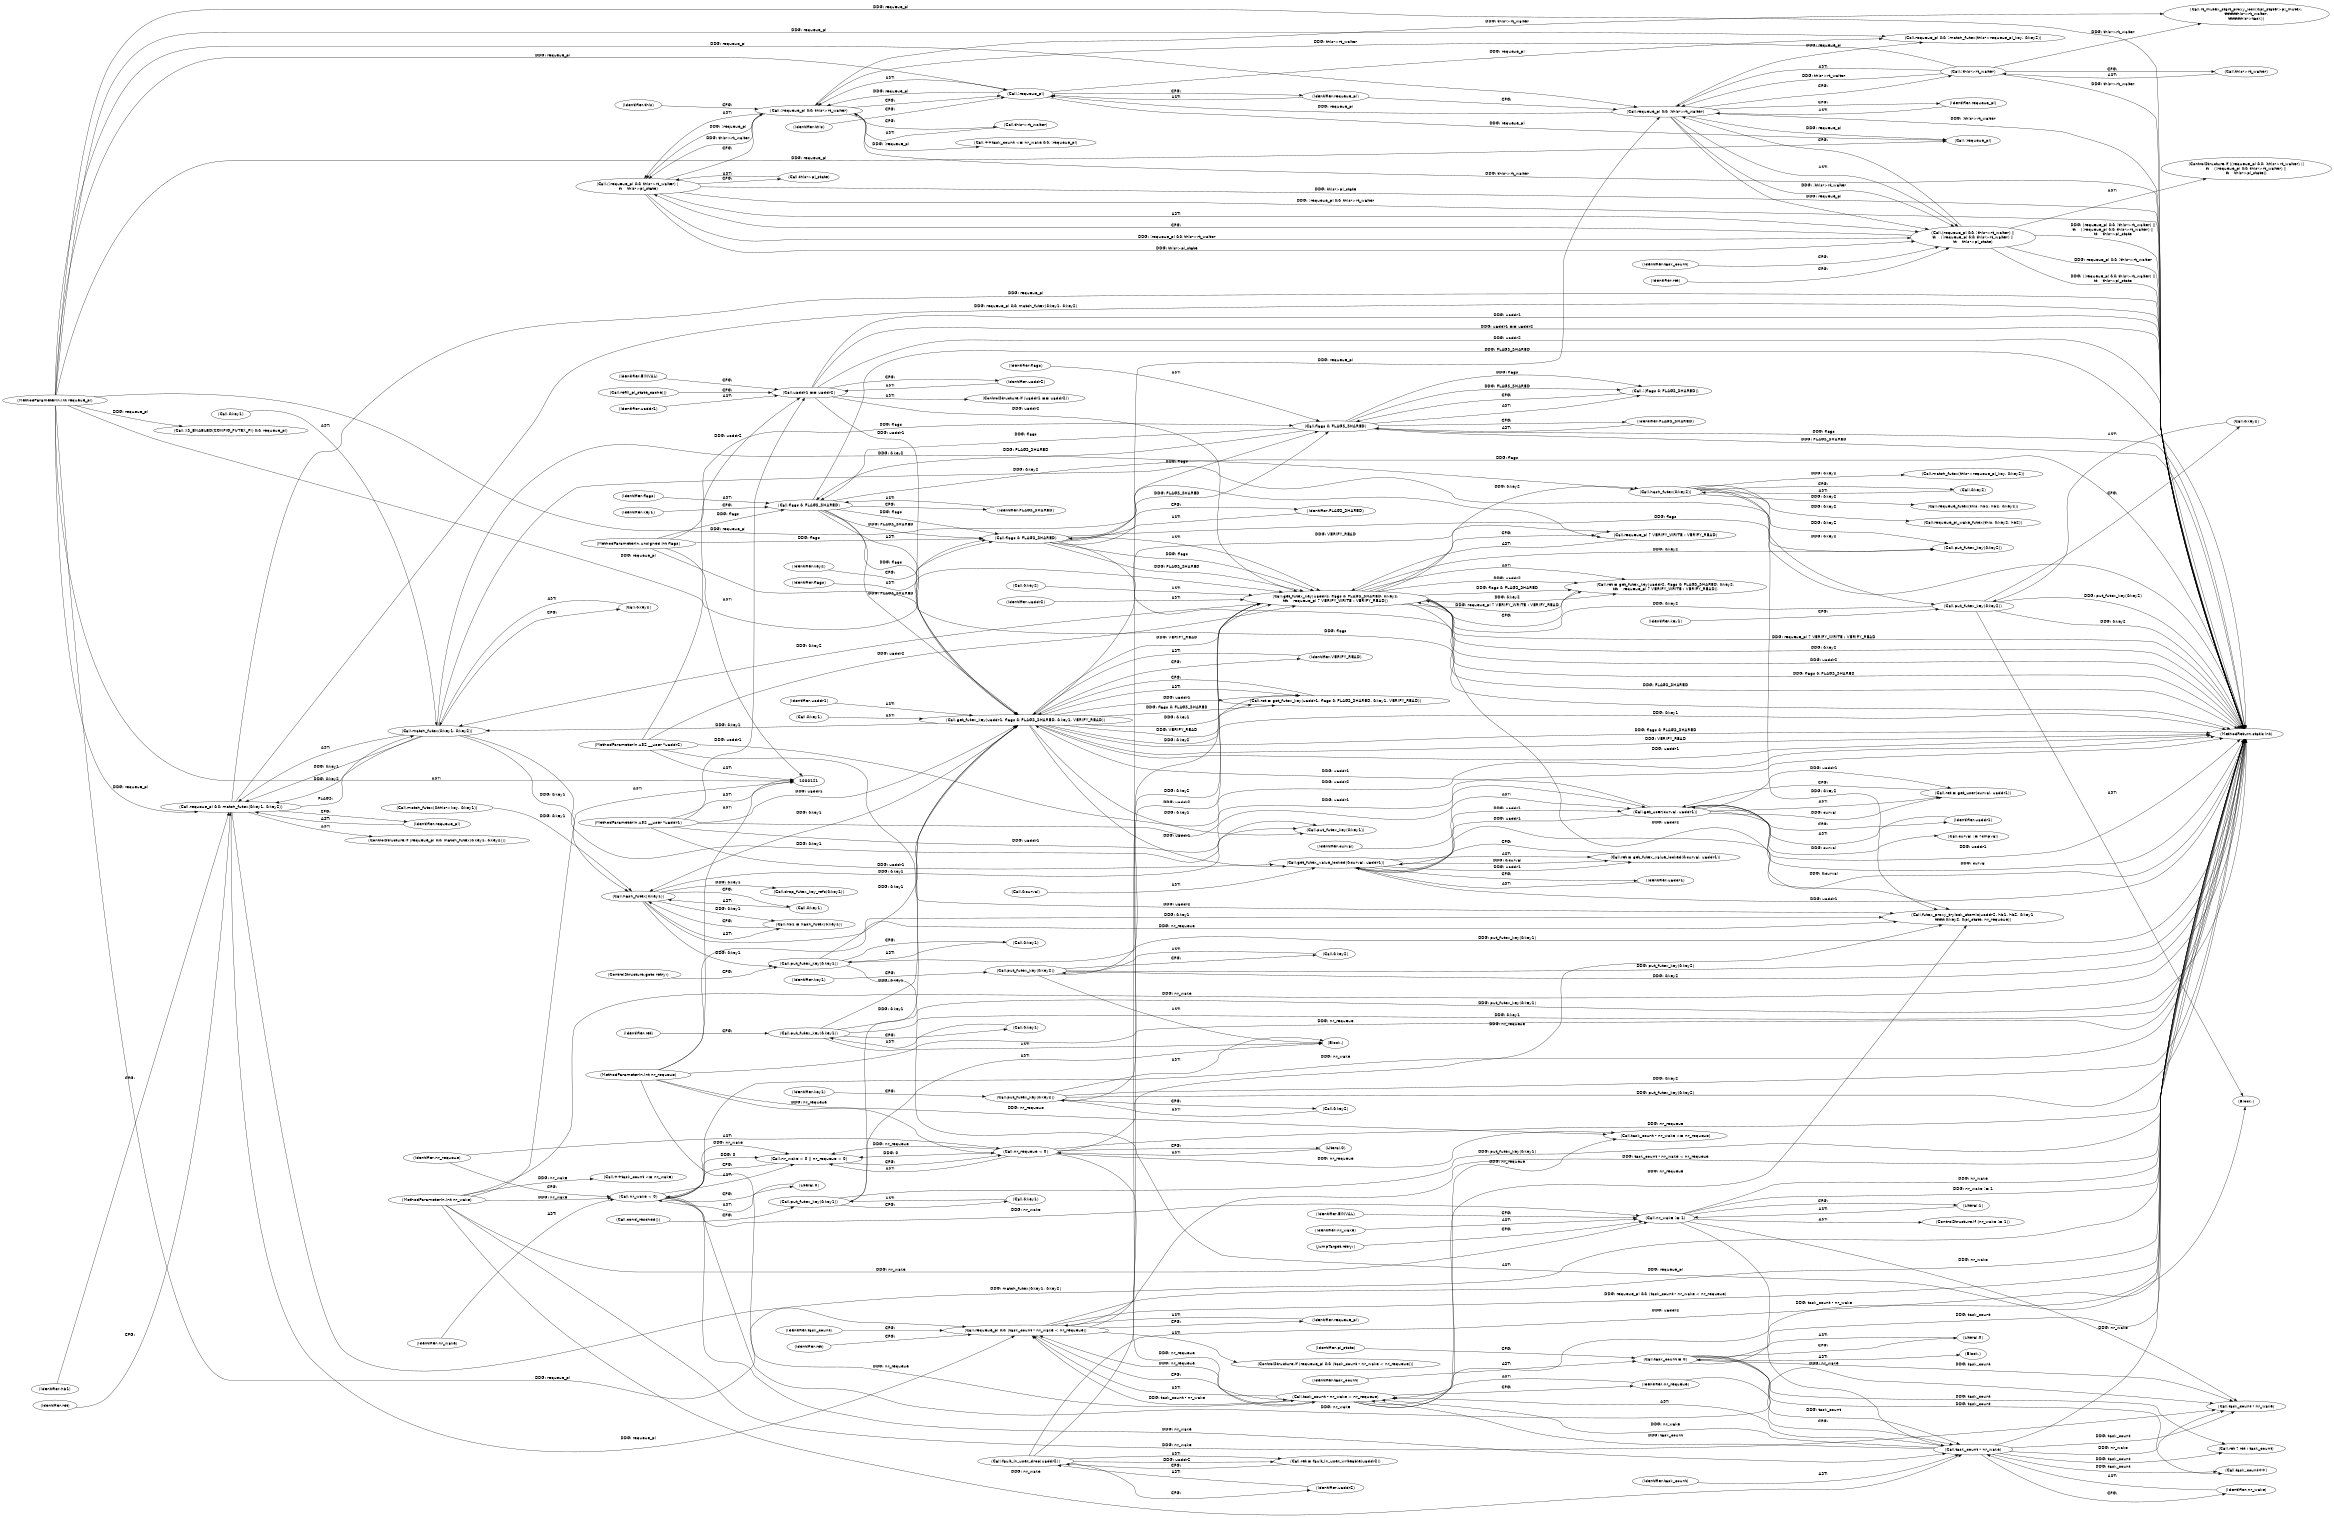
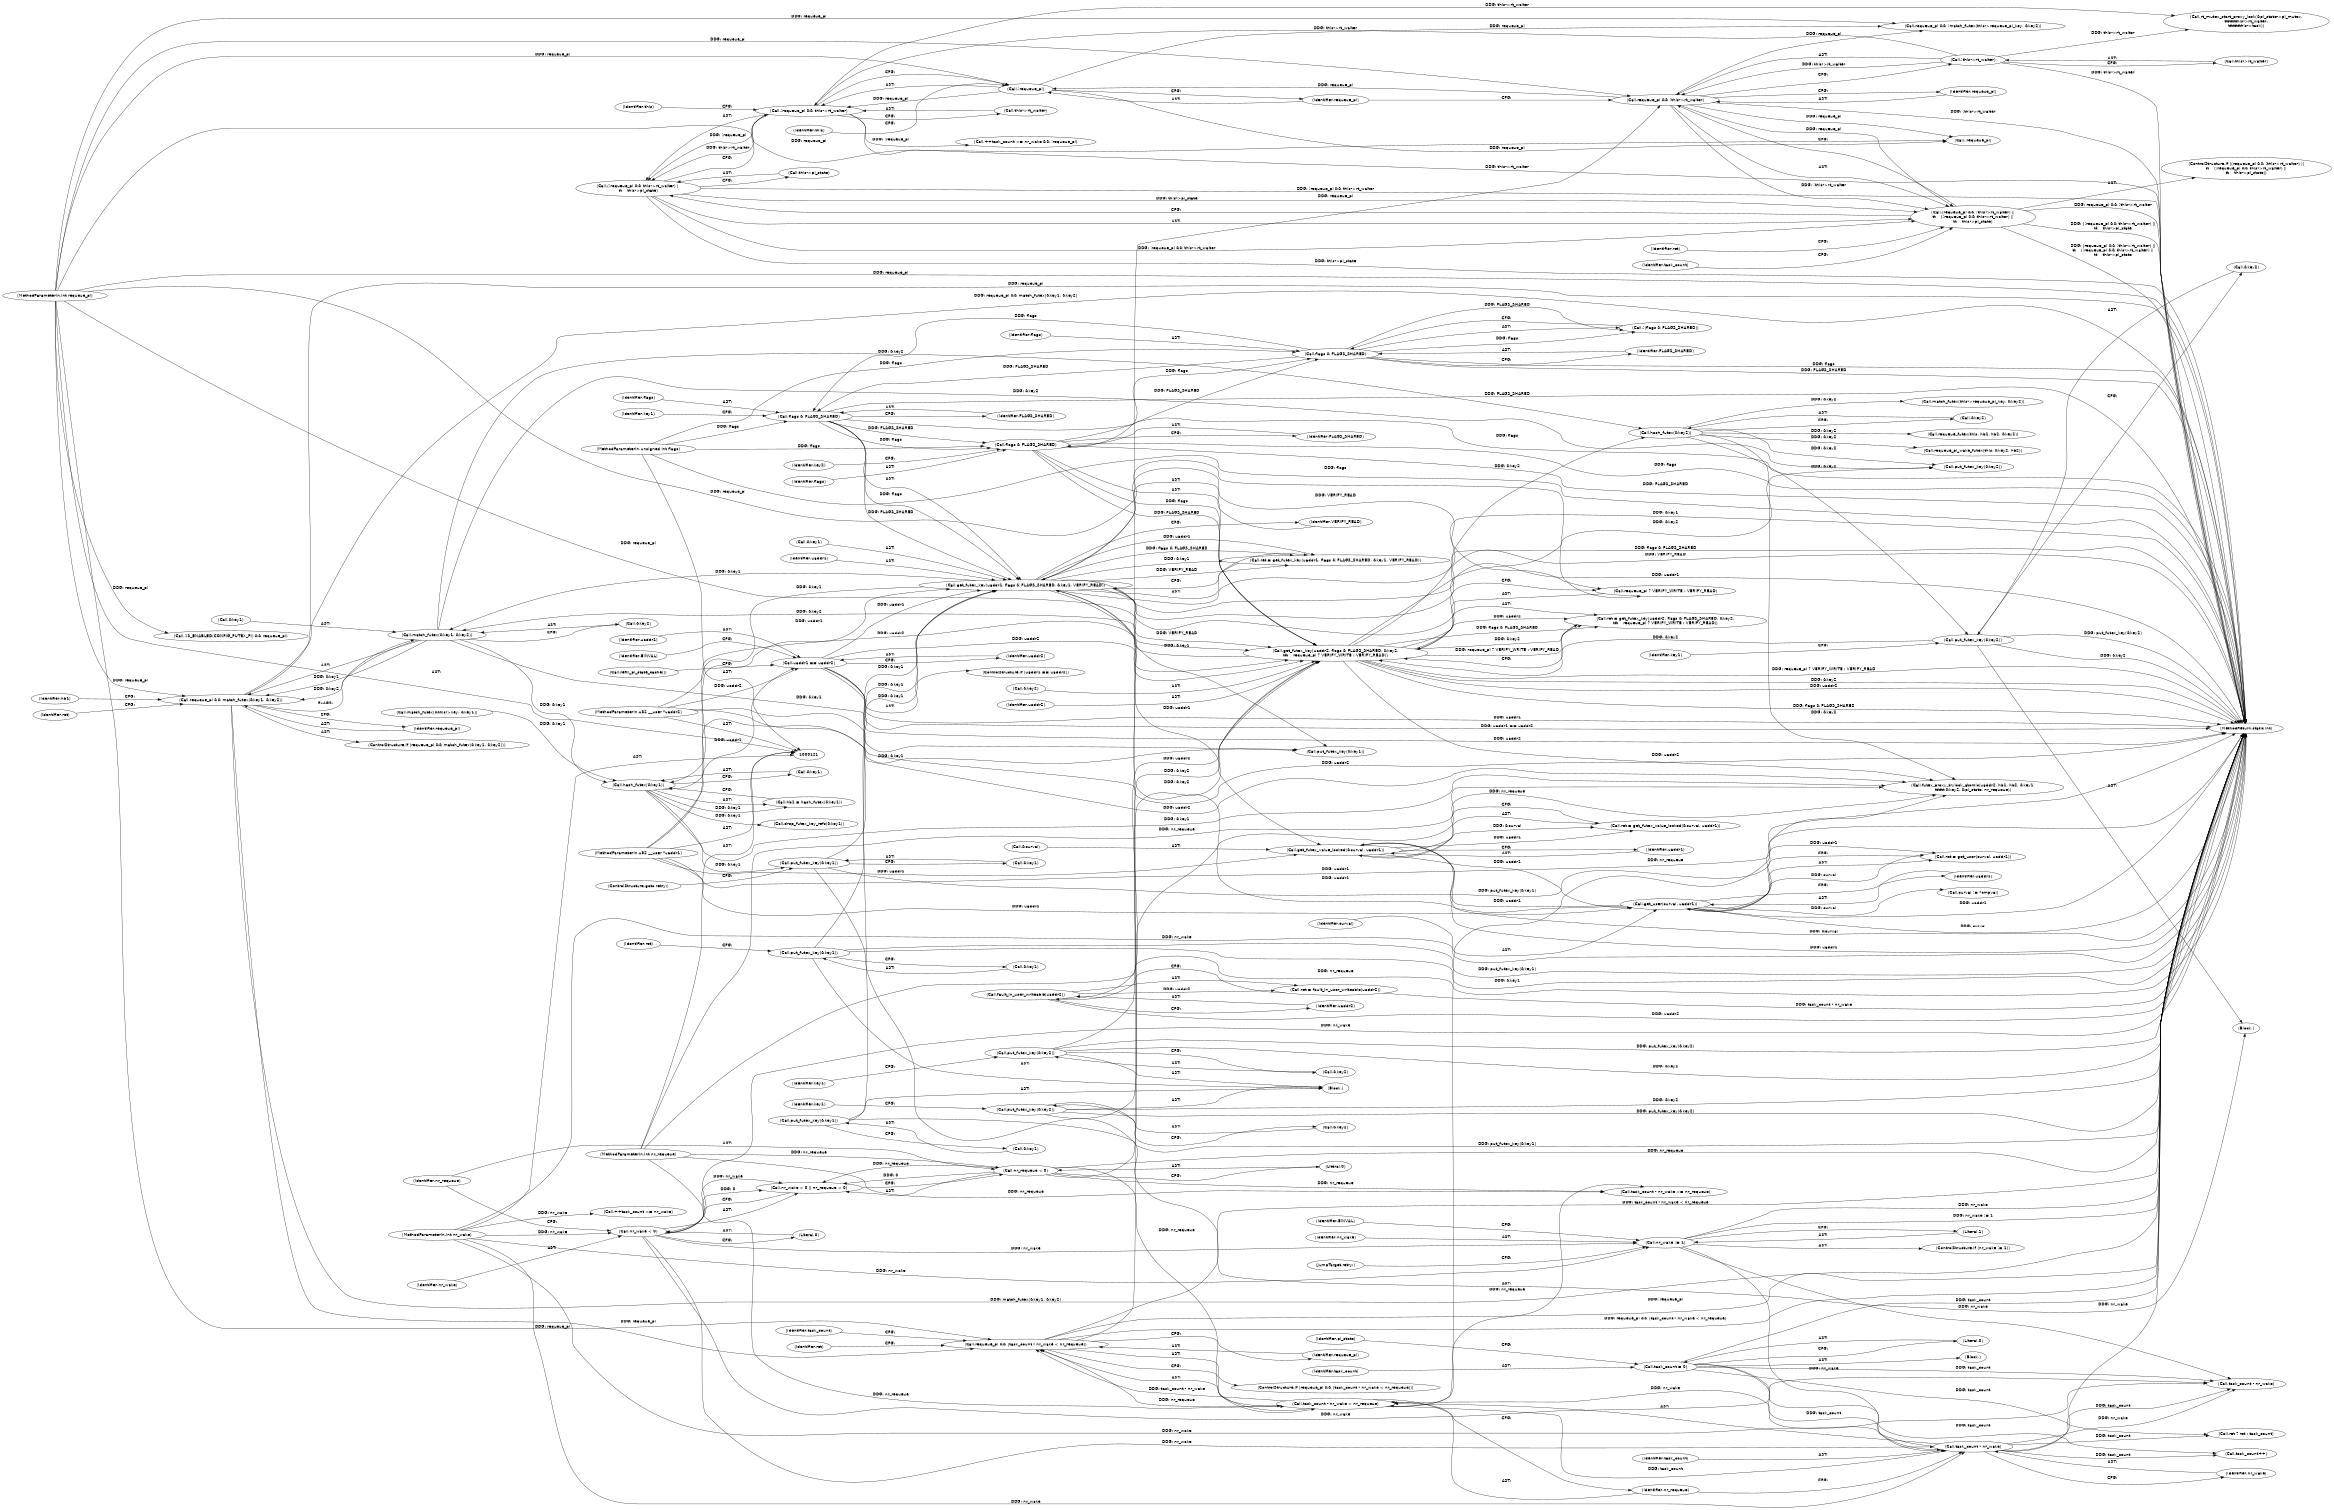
node "(Call,cond_resched())": removed
edge "(Call,task_count - nr_wake < nr_requeue)" -> "(MethodReturn,static int)": now "(Call,ret = fault_in_user_writeable(uaddr2))" -> "(MethodReturn,static int)"
node "(Call,fault_in_user_drop(uaddr2))": label "(Call,fault_in_user_drop(uaddr2))" -> "(Call,fault_in_user_writeable(uaddr2))"
